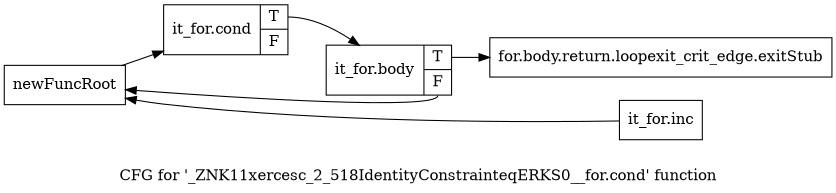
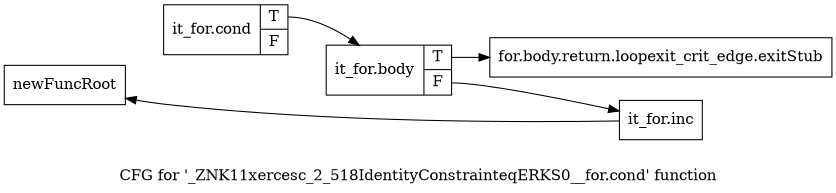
edge "newFuncRoot" -> "it_for.cond": removed
edge "it_for.body" -> "newFuncRoot": now "it_for.body" -> "it_for.inc"
